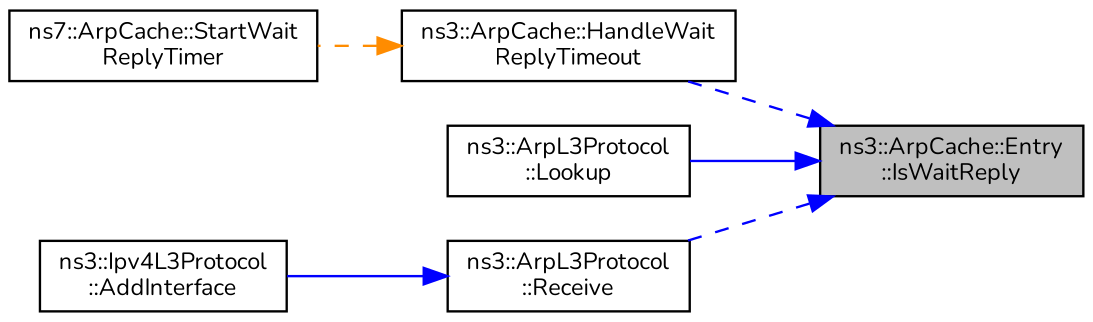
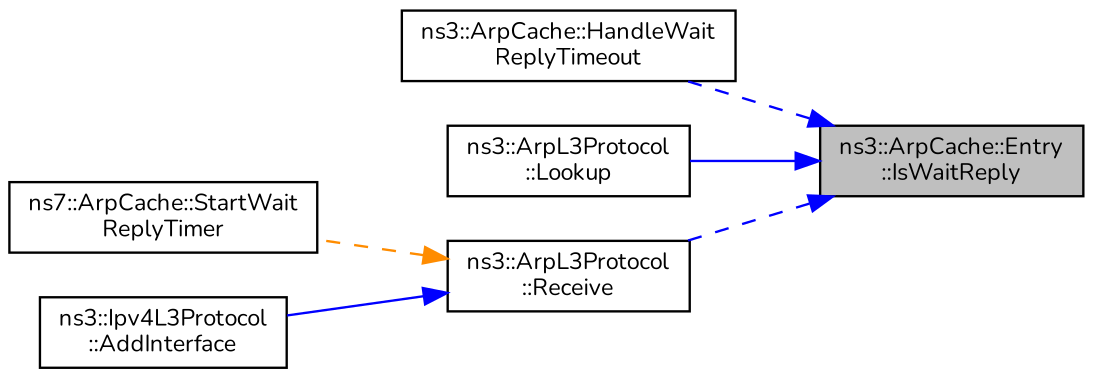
edge "ns7::ArpCache::StartWait ReplyTimer" -> "ns3::ArpCache::HandleWait ReplyTimeout": now "ns7::ArpCache::StartWait ReplyTimer" -> "ns3::ArpL3Protocol ::Receive"
